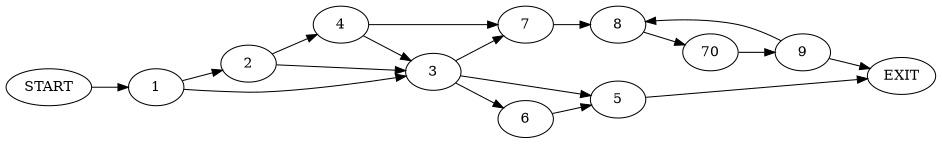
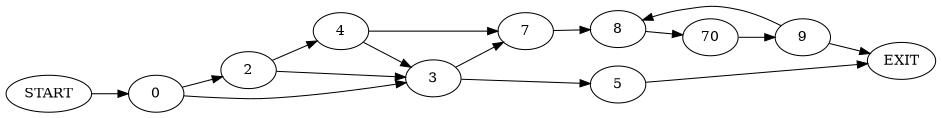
node "1": label "1" -> "0"
node "6": removed
